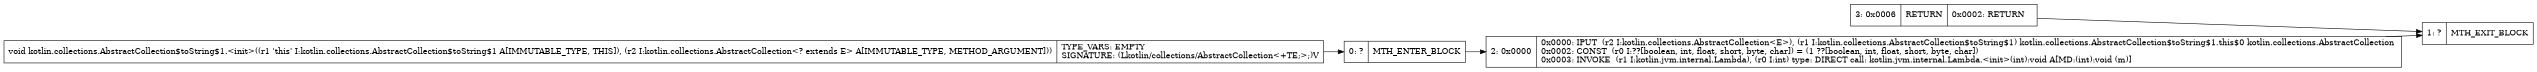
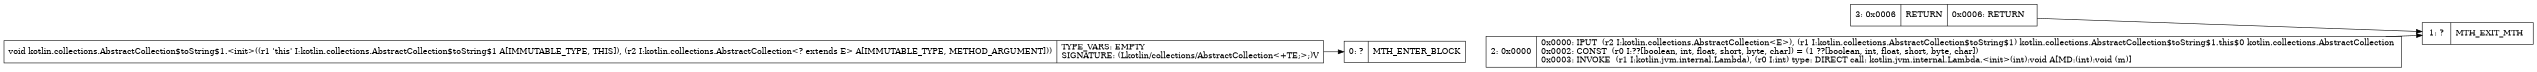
node "3: 0x0006": text "0x0002: RETURN" -> "0x0006: RETURN"
node "1: ?": text "MTH_EXIT_BLOCK" -> "MTH_EXIT_MTH"
edge "0: ?" -> "2: 0x0000": removed
